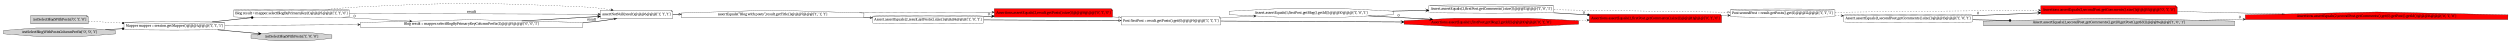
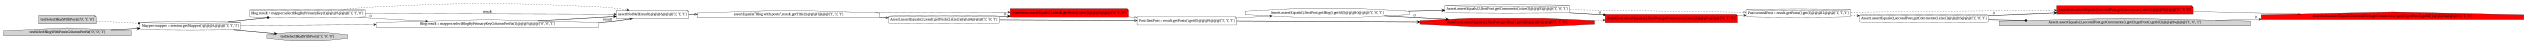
edge "testSelectBlogWithPostsColumnPrefix['0', '0', '1']" -> "Mapper mapper = session.getMapper()@@@4@@@['1', '1', '1']": arrowhead dot -> vee
node "testSelectBlogWithPostsColumnPrefix['0', '0', '1']": shape octagon -> house
